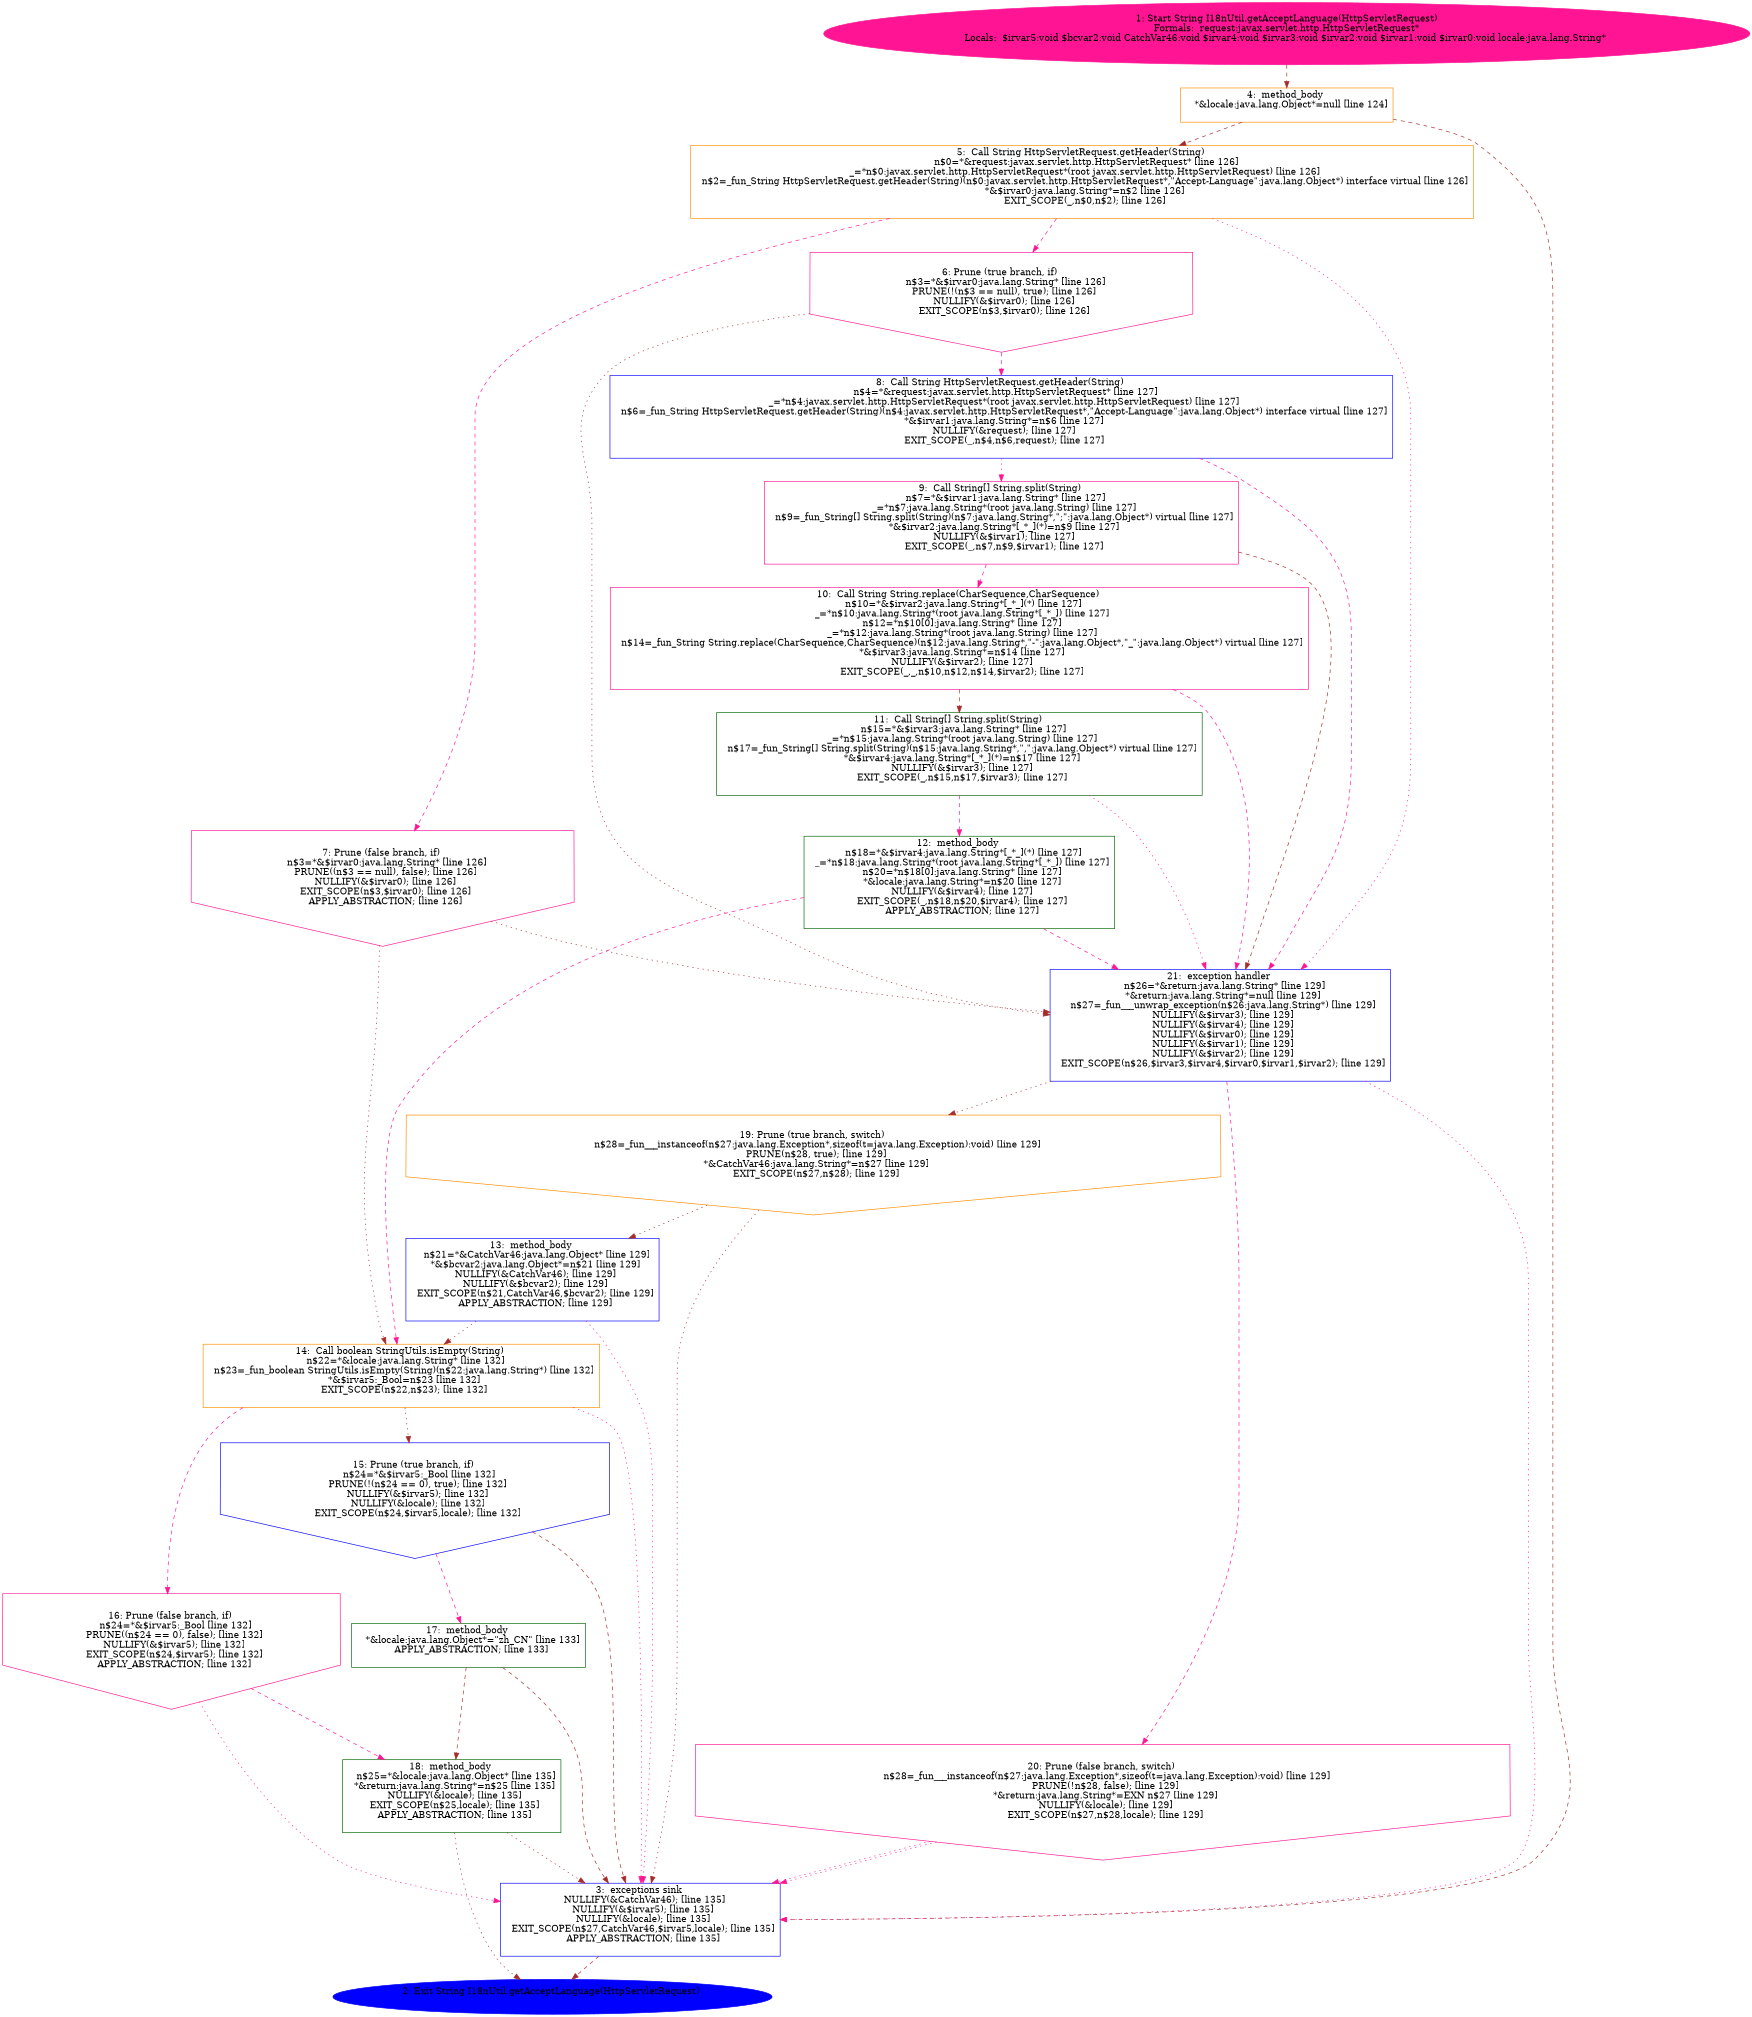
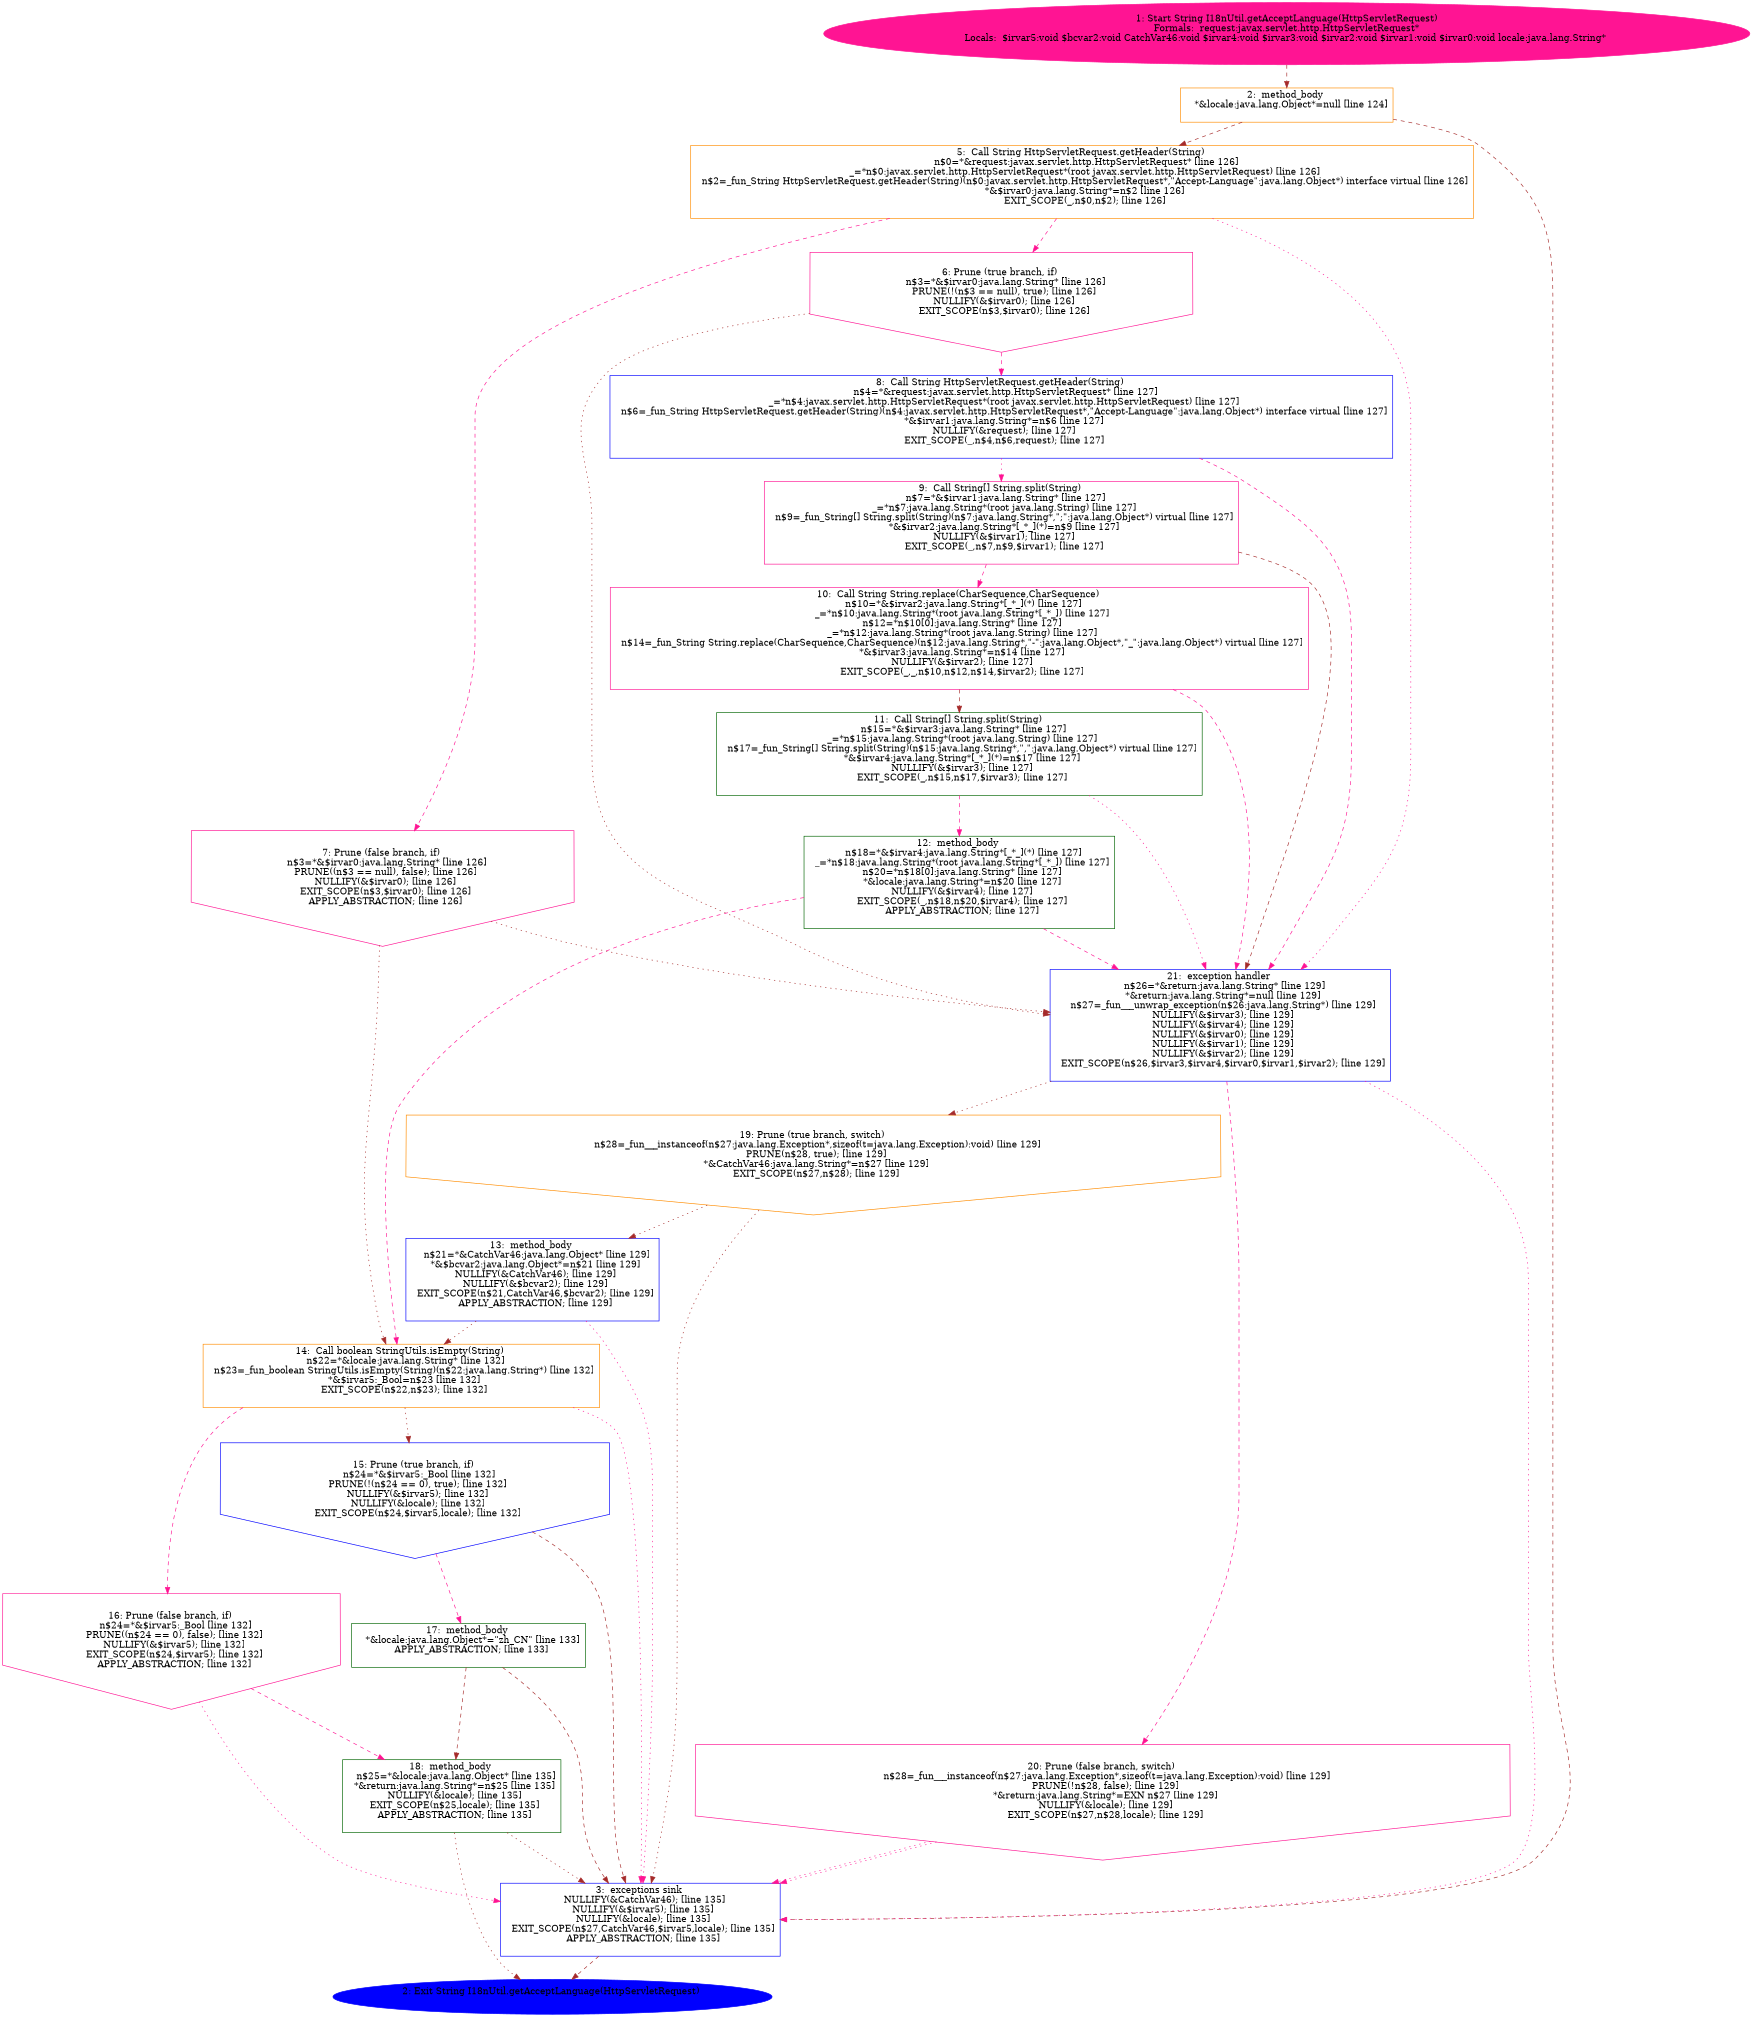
node "4:  method_body *&locale:java.lang.Object*=null [line 124]": label "4:  method_body *&locale:java.lang.Object*=null [line 124]" -> "2:  method_body *&locale:java.lang.Object*=null [line 124]"
